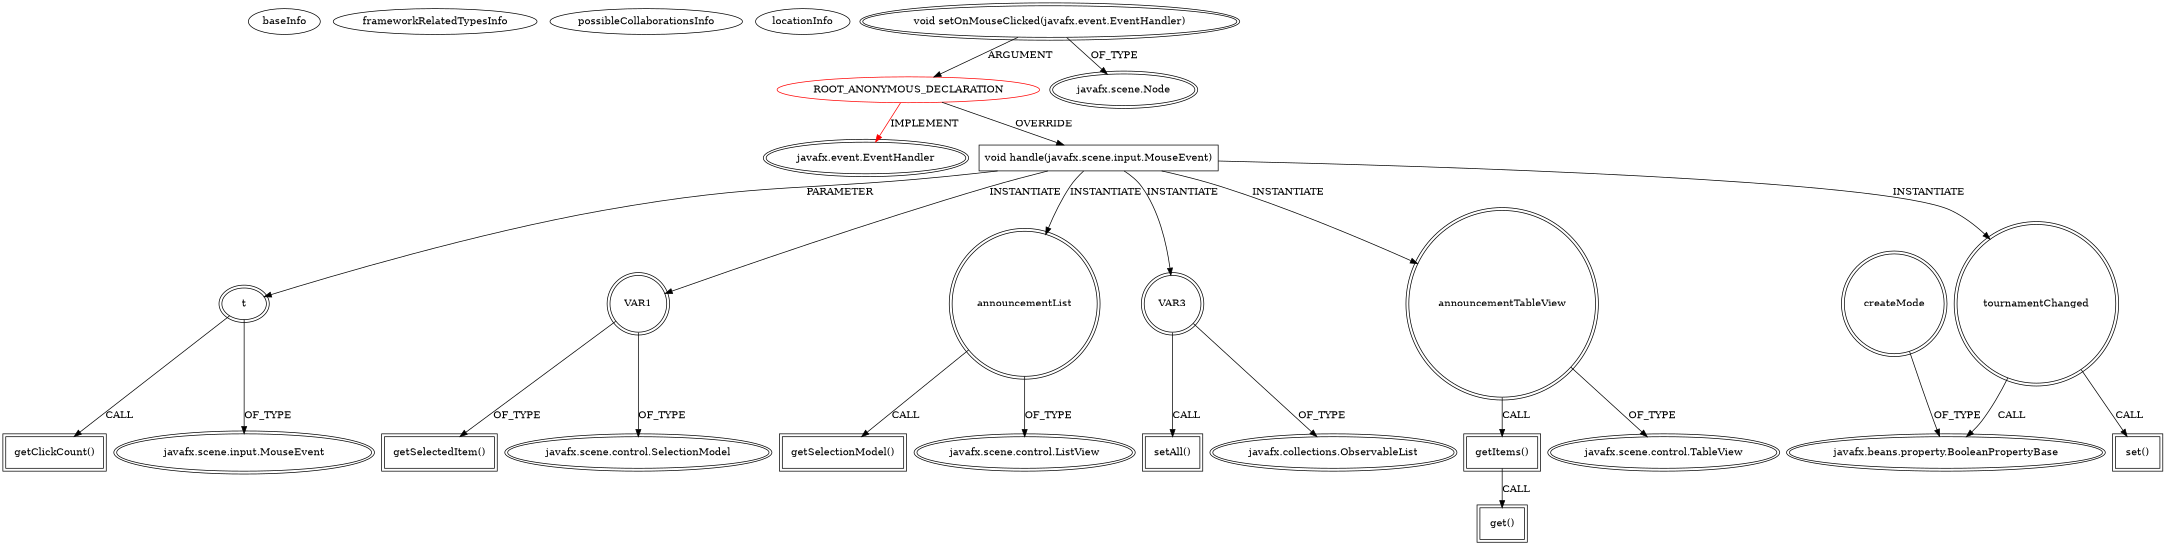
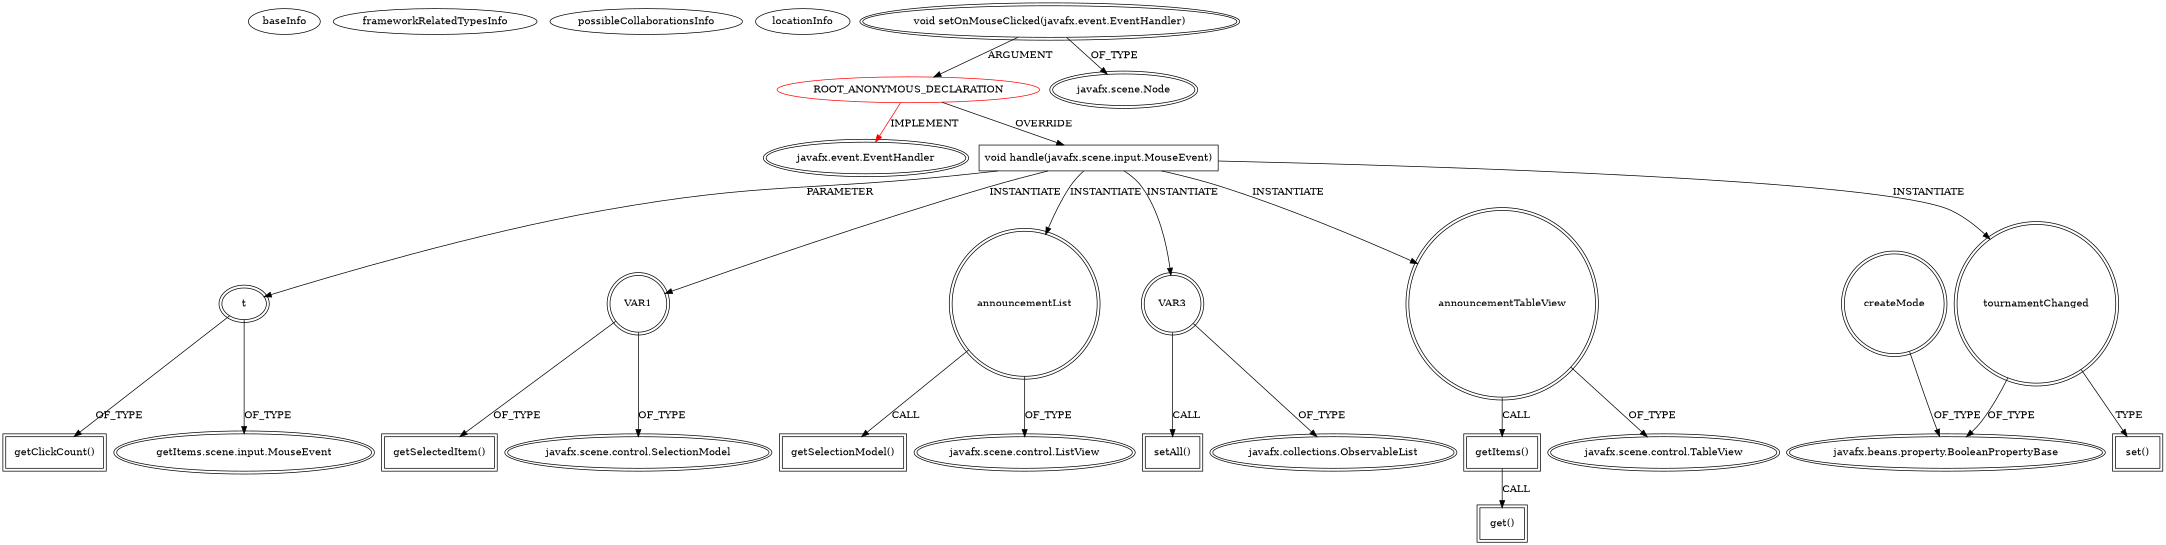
edge "t" -> "getClickCount()": label "CALL" -> "OF_TYPE"
edge "tournamentChanged" -> "javafx.beans.property.BooleanPropertyBase": label "CALL" -> "OF_TYPE"
edge "tournamentChanged" -> "set()": label "CALL" -> "TYPE"
node "javafx.scene.input.MouseEvent": label "javafx.scene.input.MouseEvent" -> "getItems.scene.input.MouseEvent"
